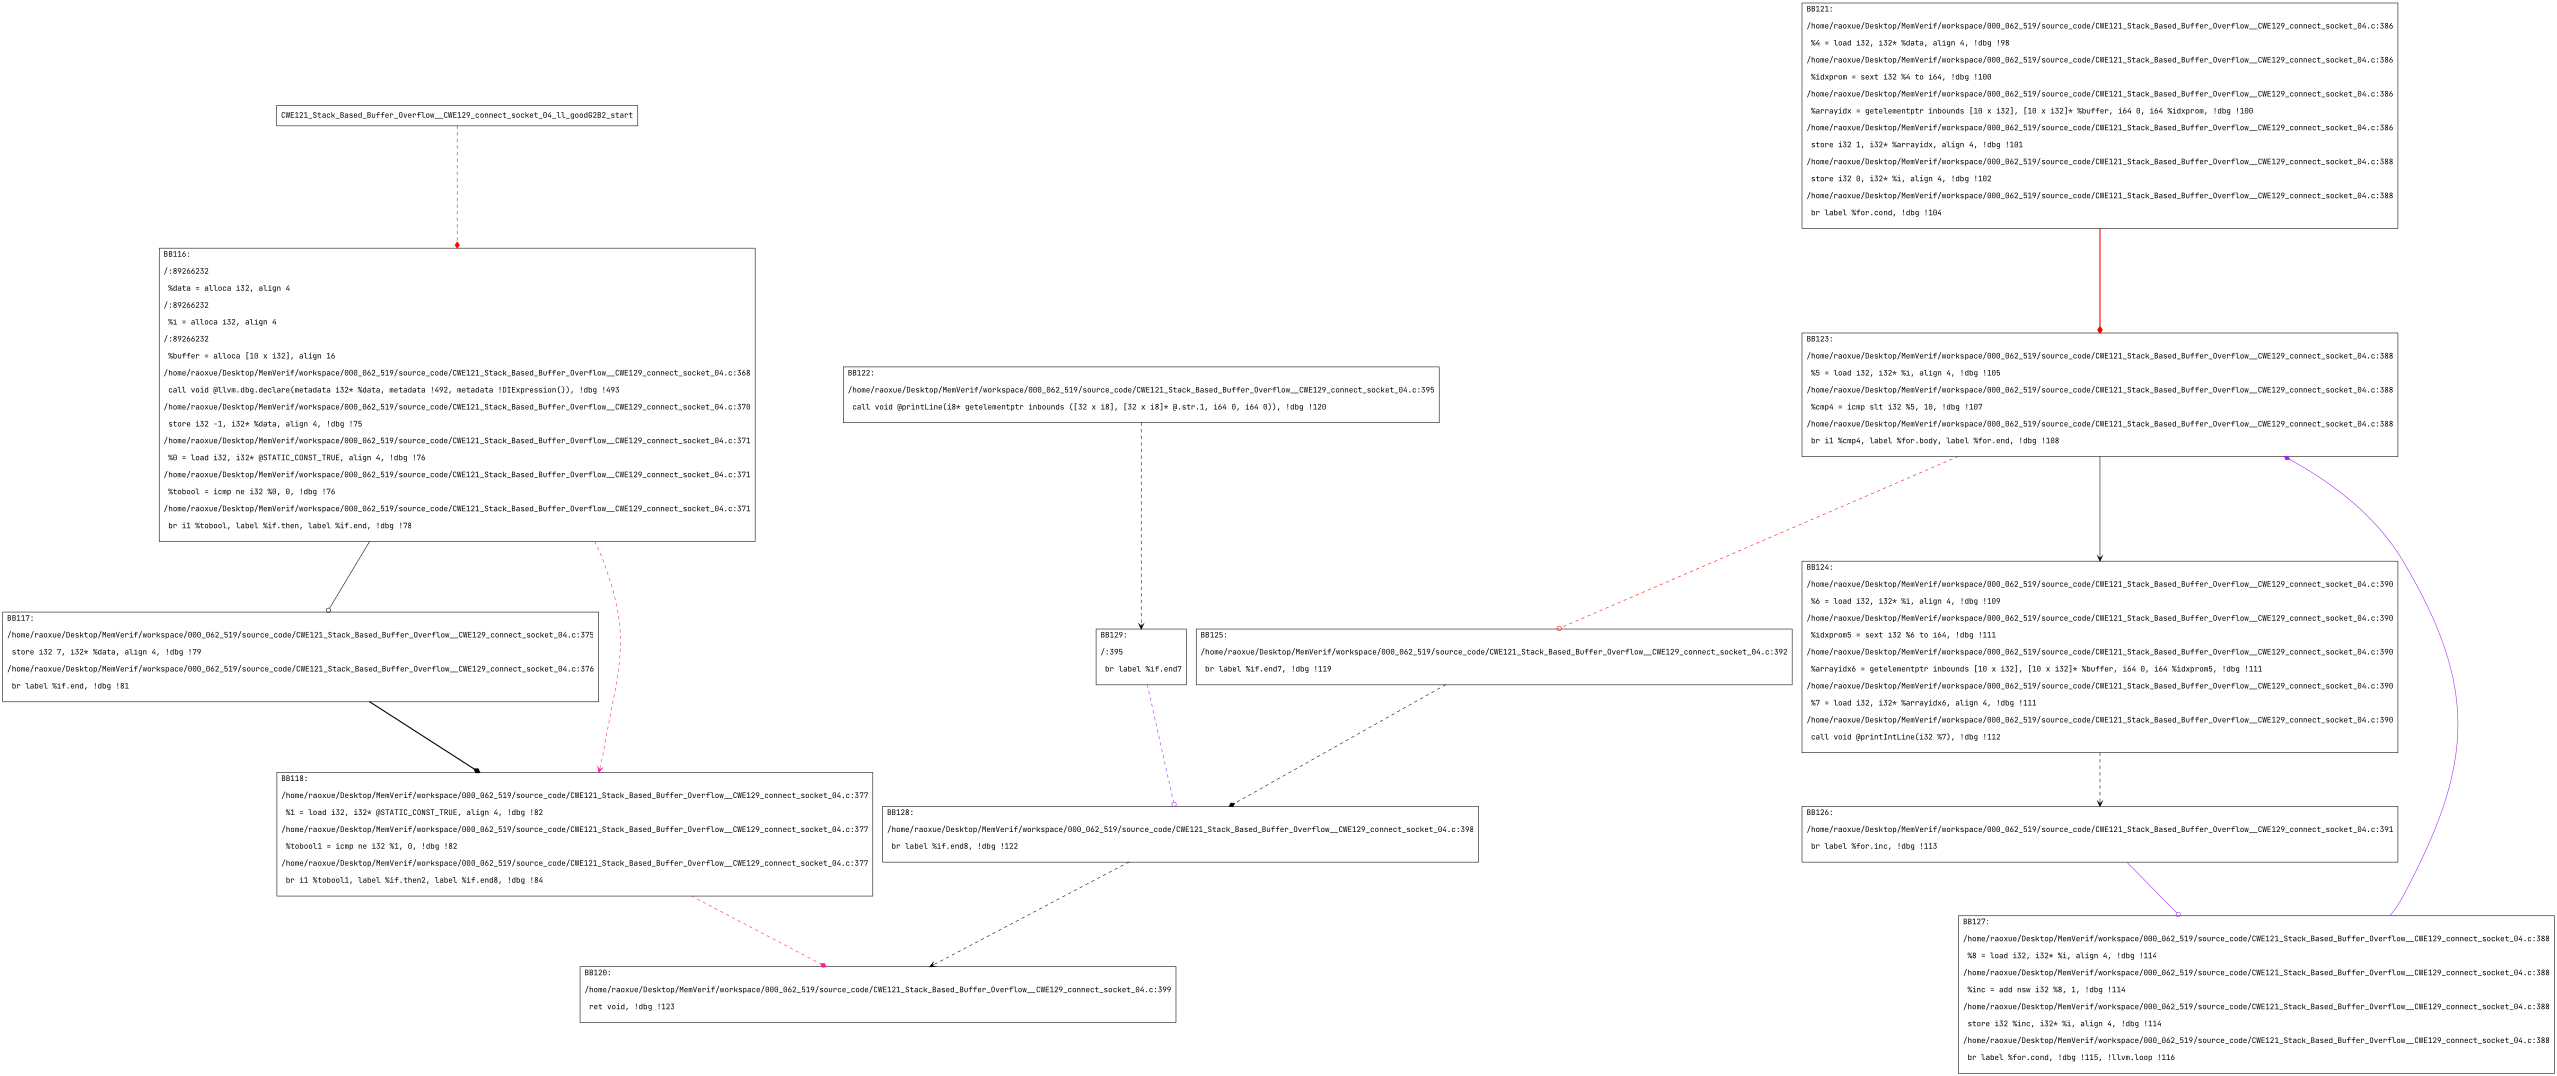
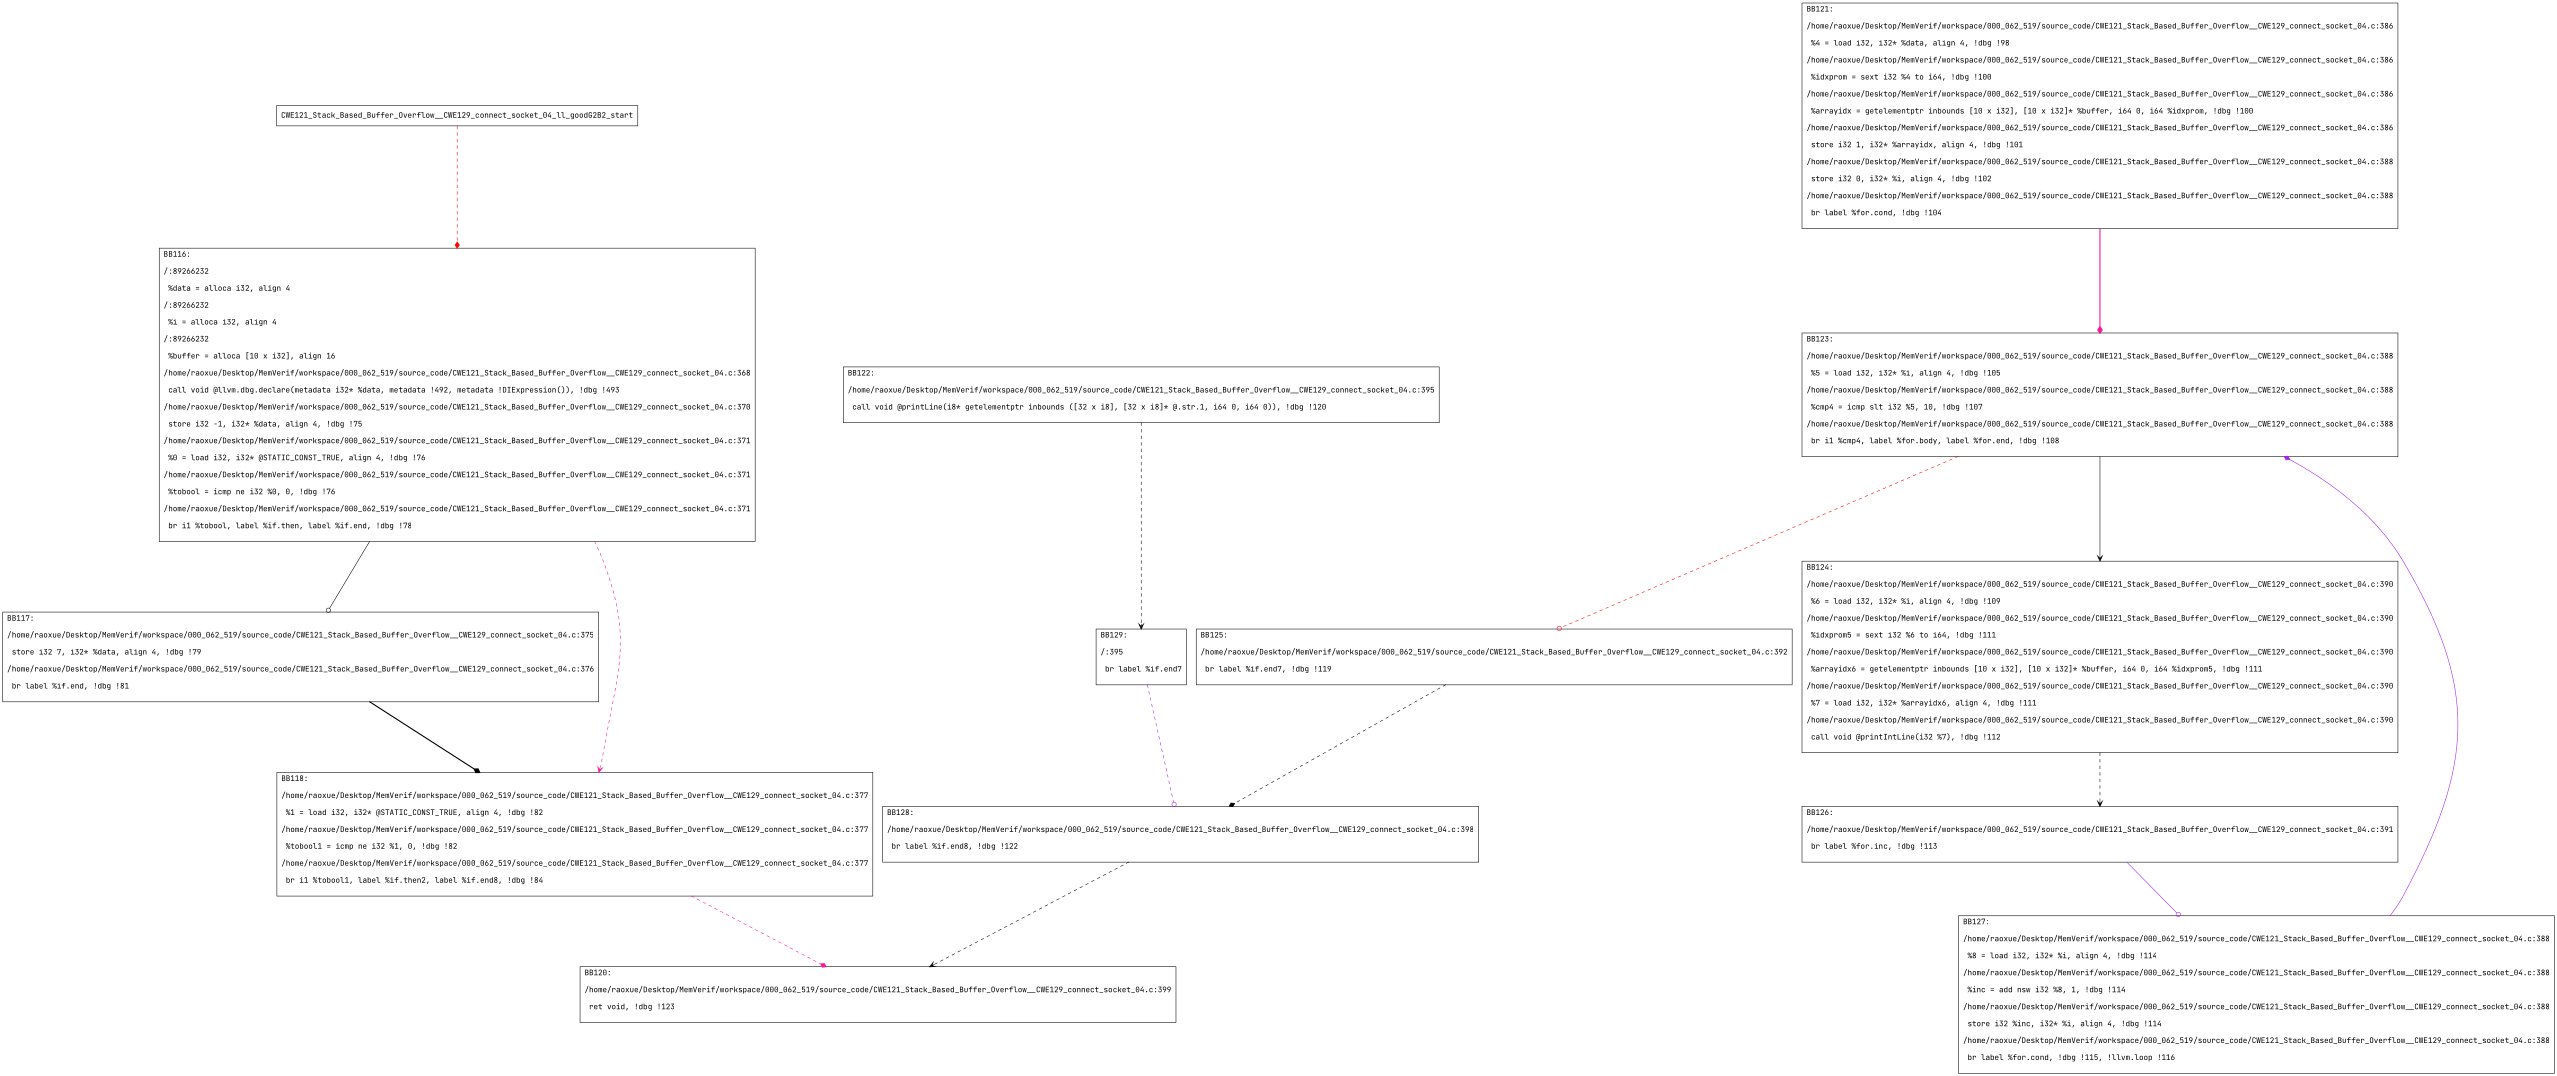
edge "BB121:" -> "BB123:": color red -> deeppink
